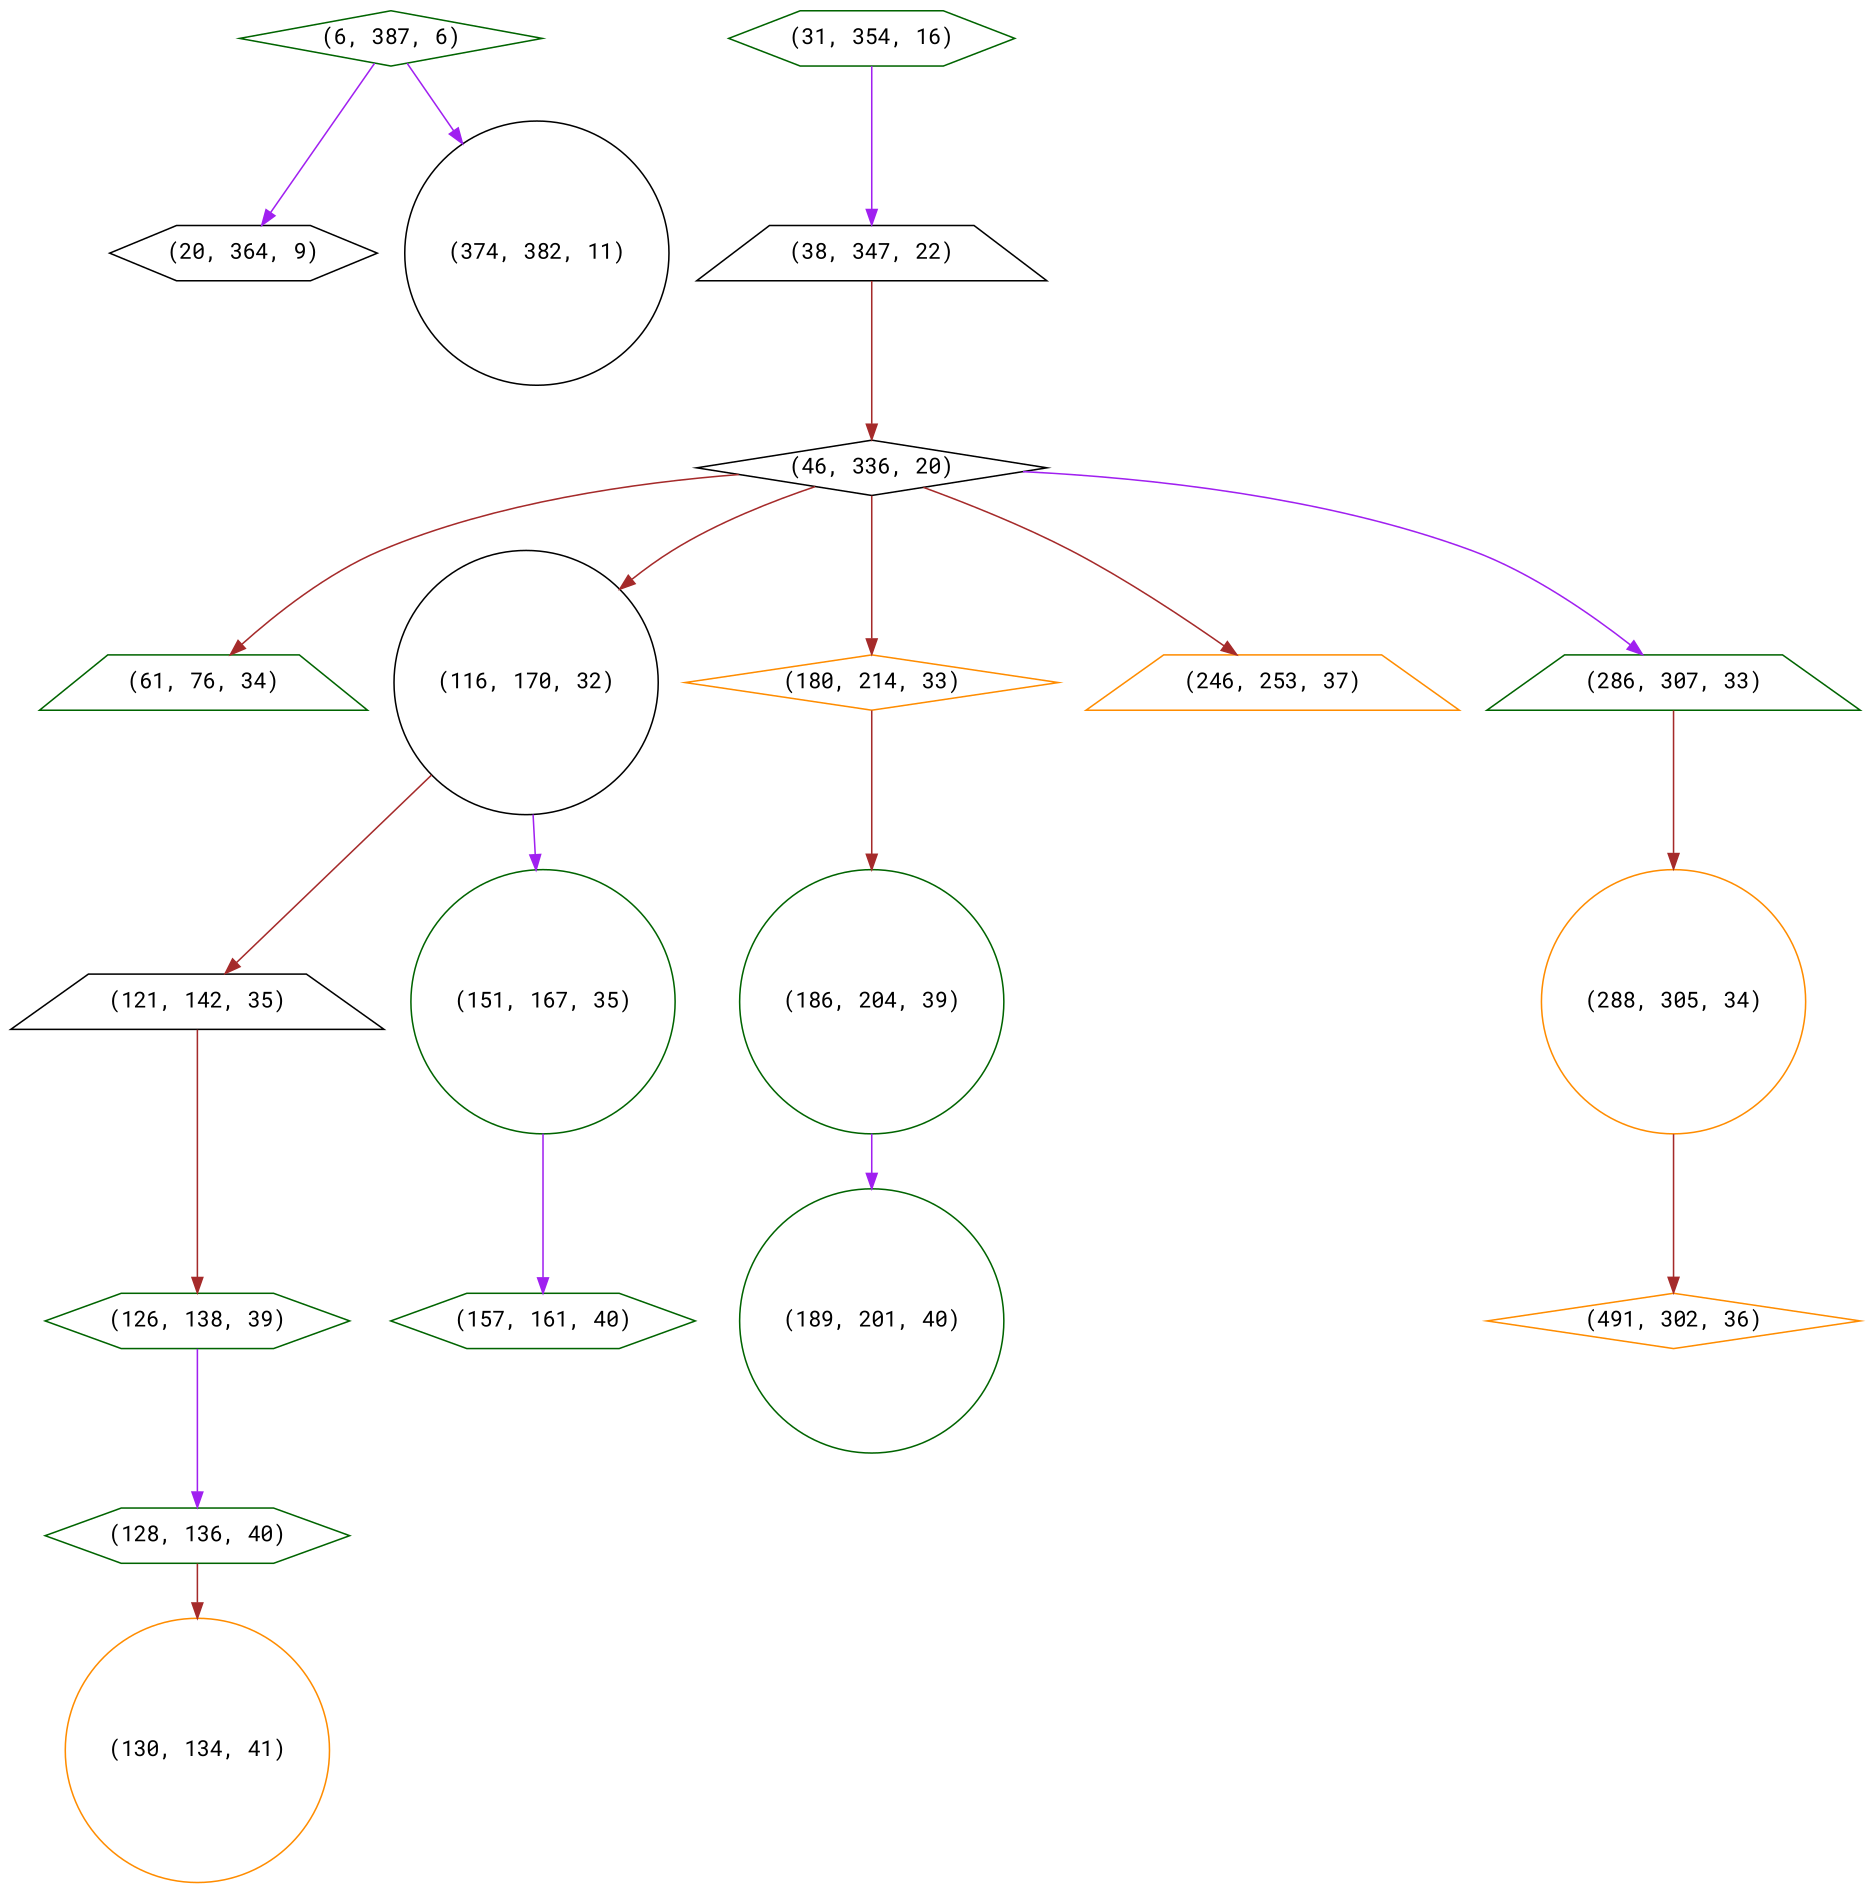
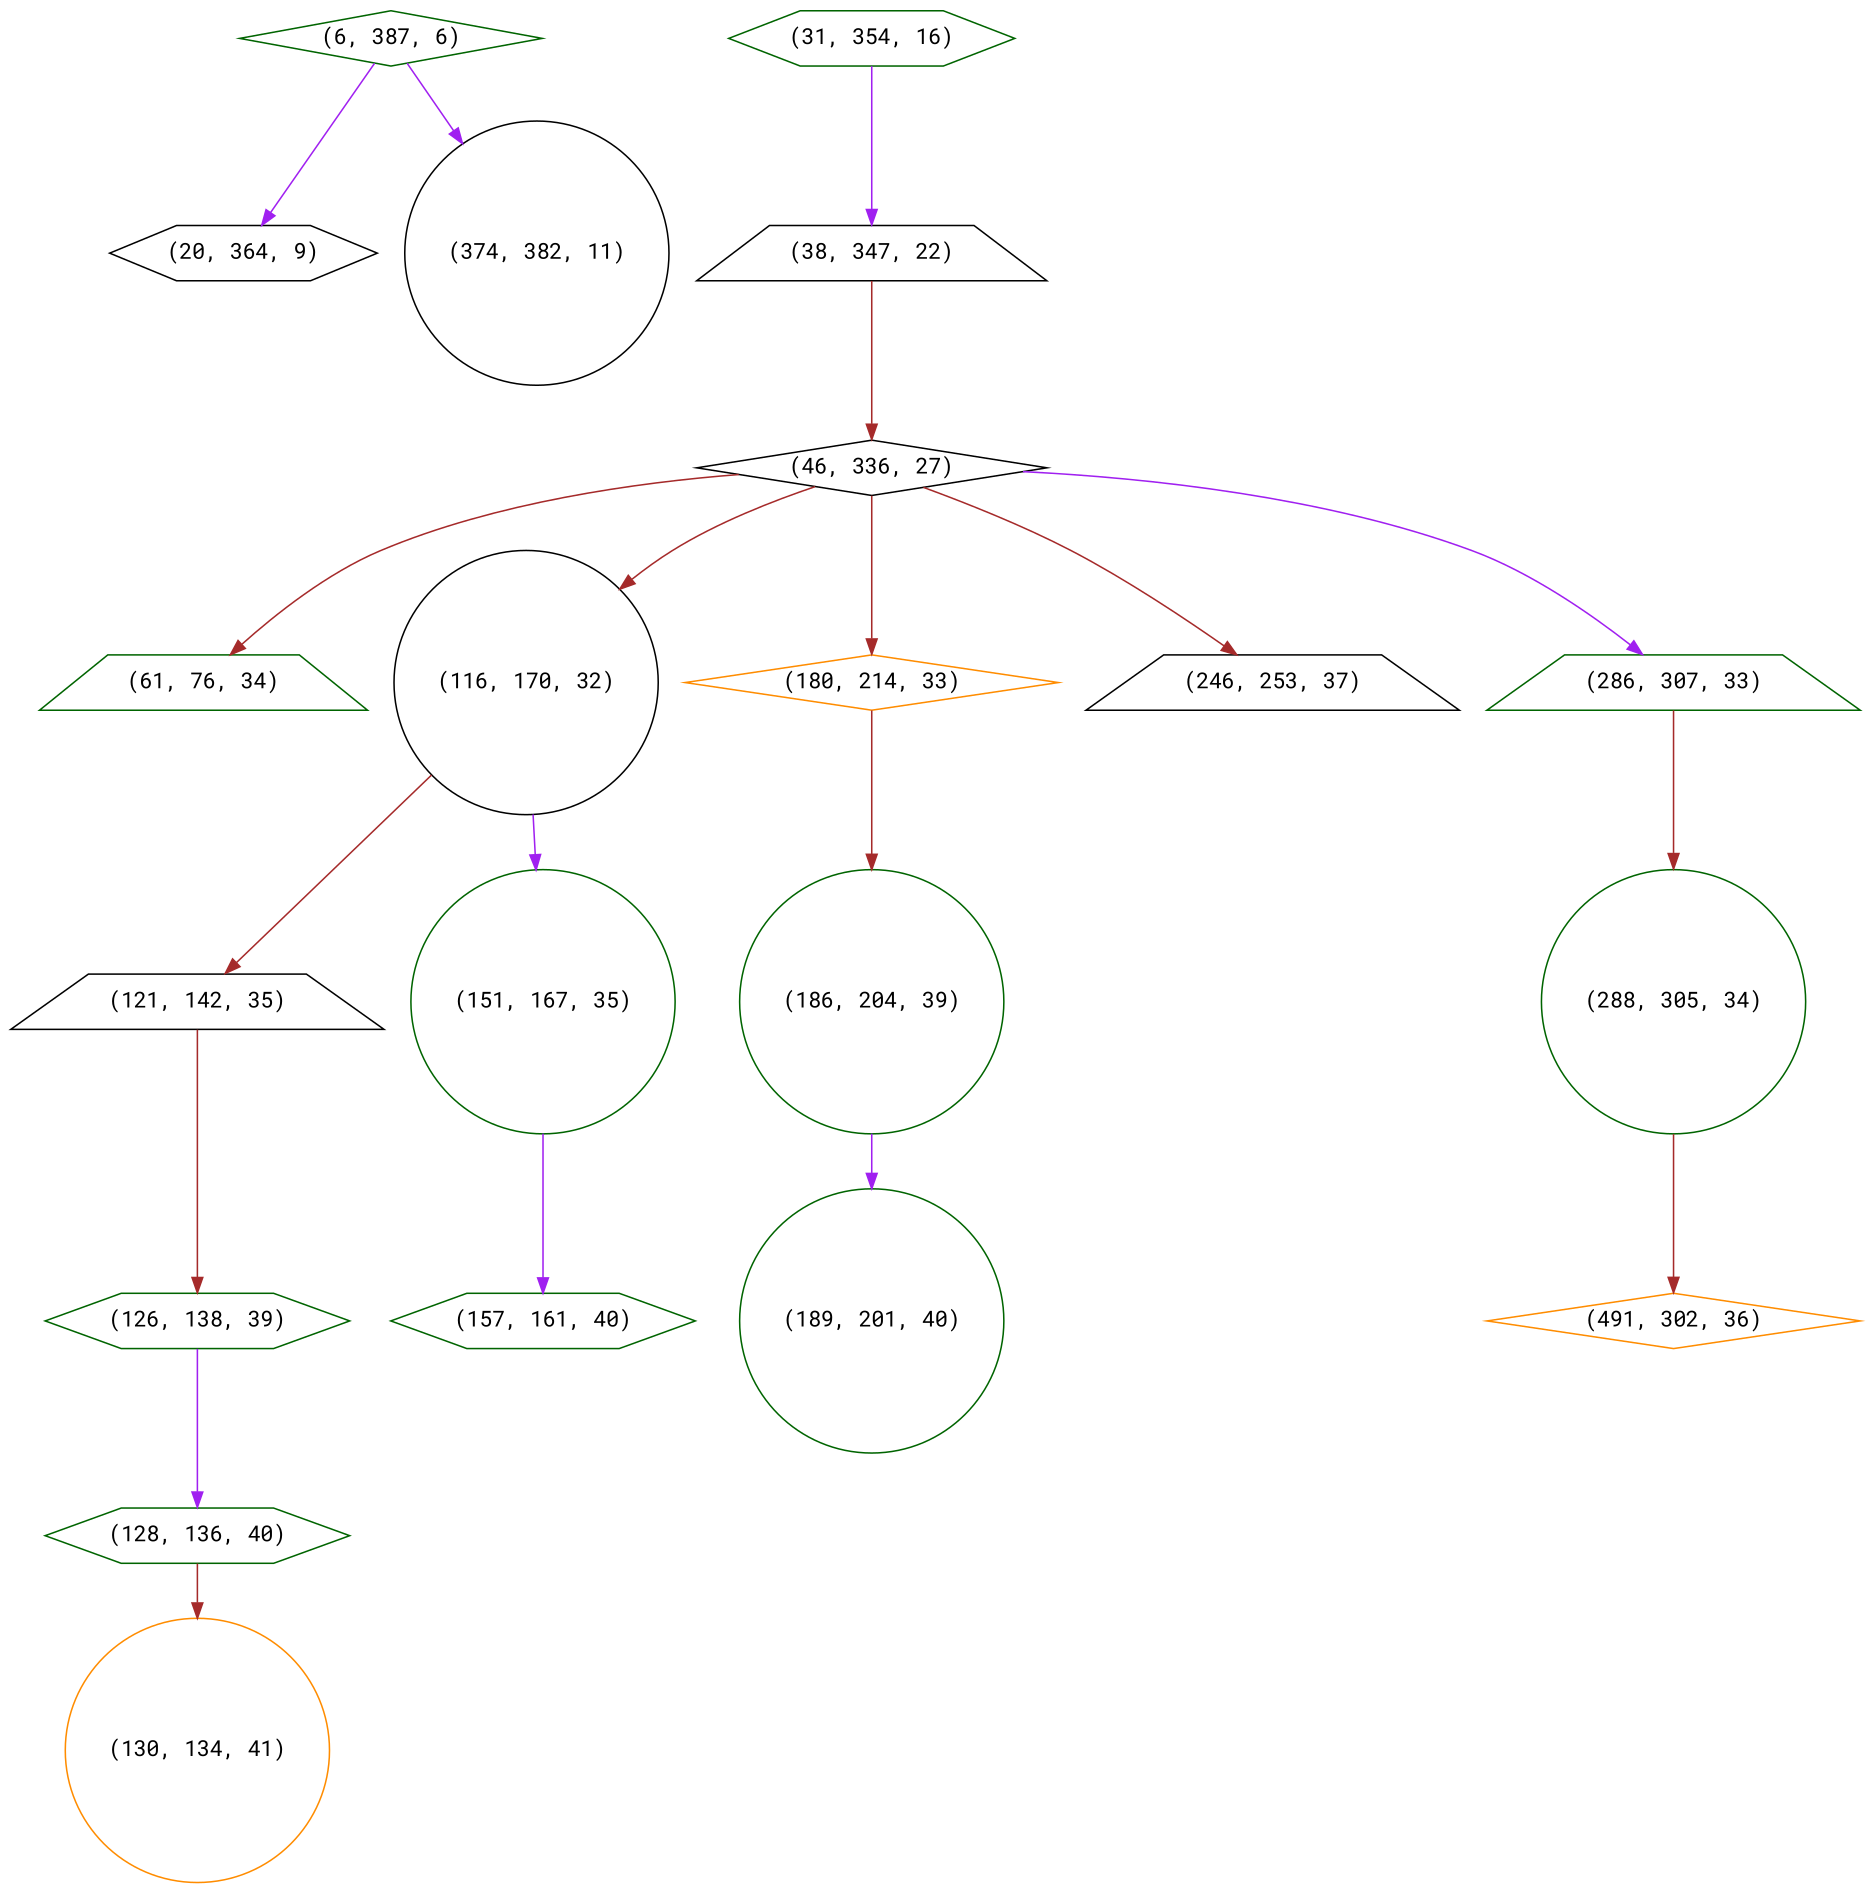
node "(46, 336, 20)": label "(46, 336, 20)" -> "(46, 336, 27)"
node "(246, 253, 37)": color darkorange -> black
node "(288, 305, 34)": color darkorange -> darkgreen
